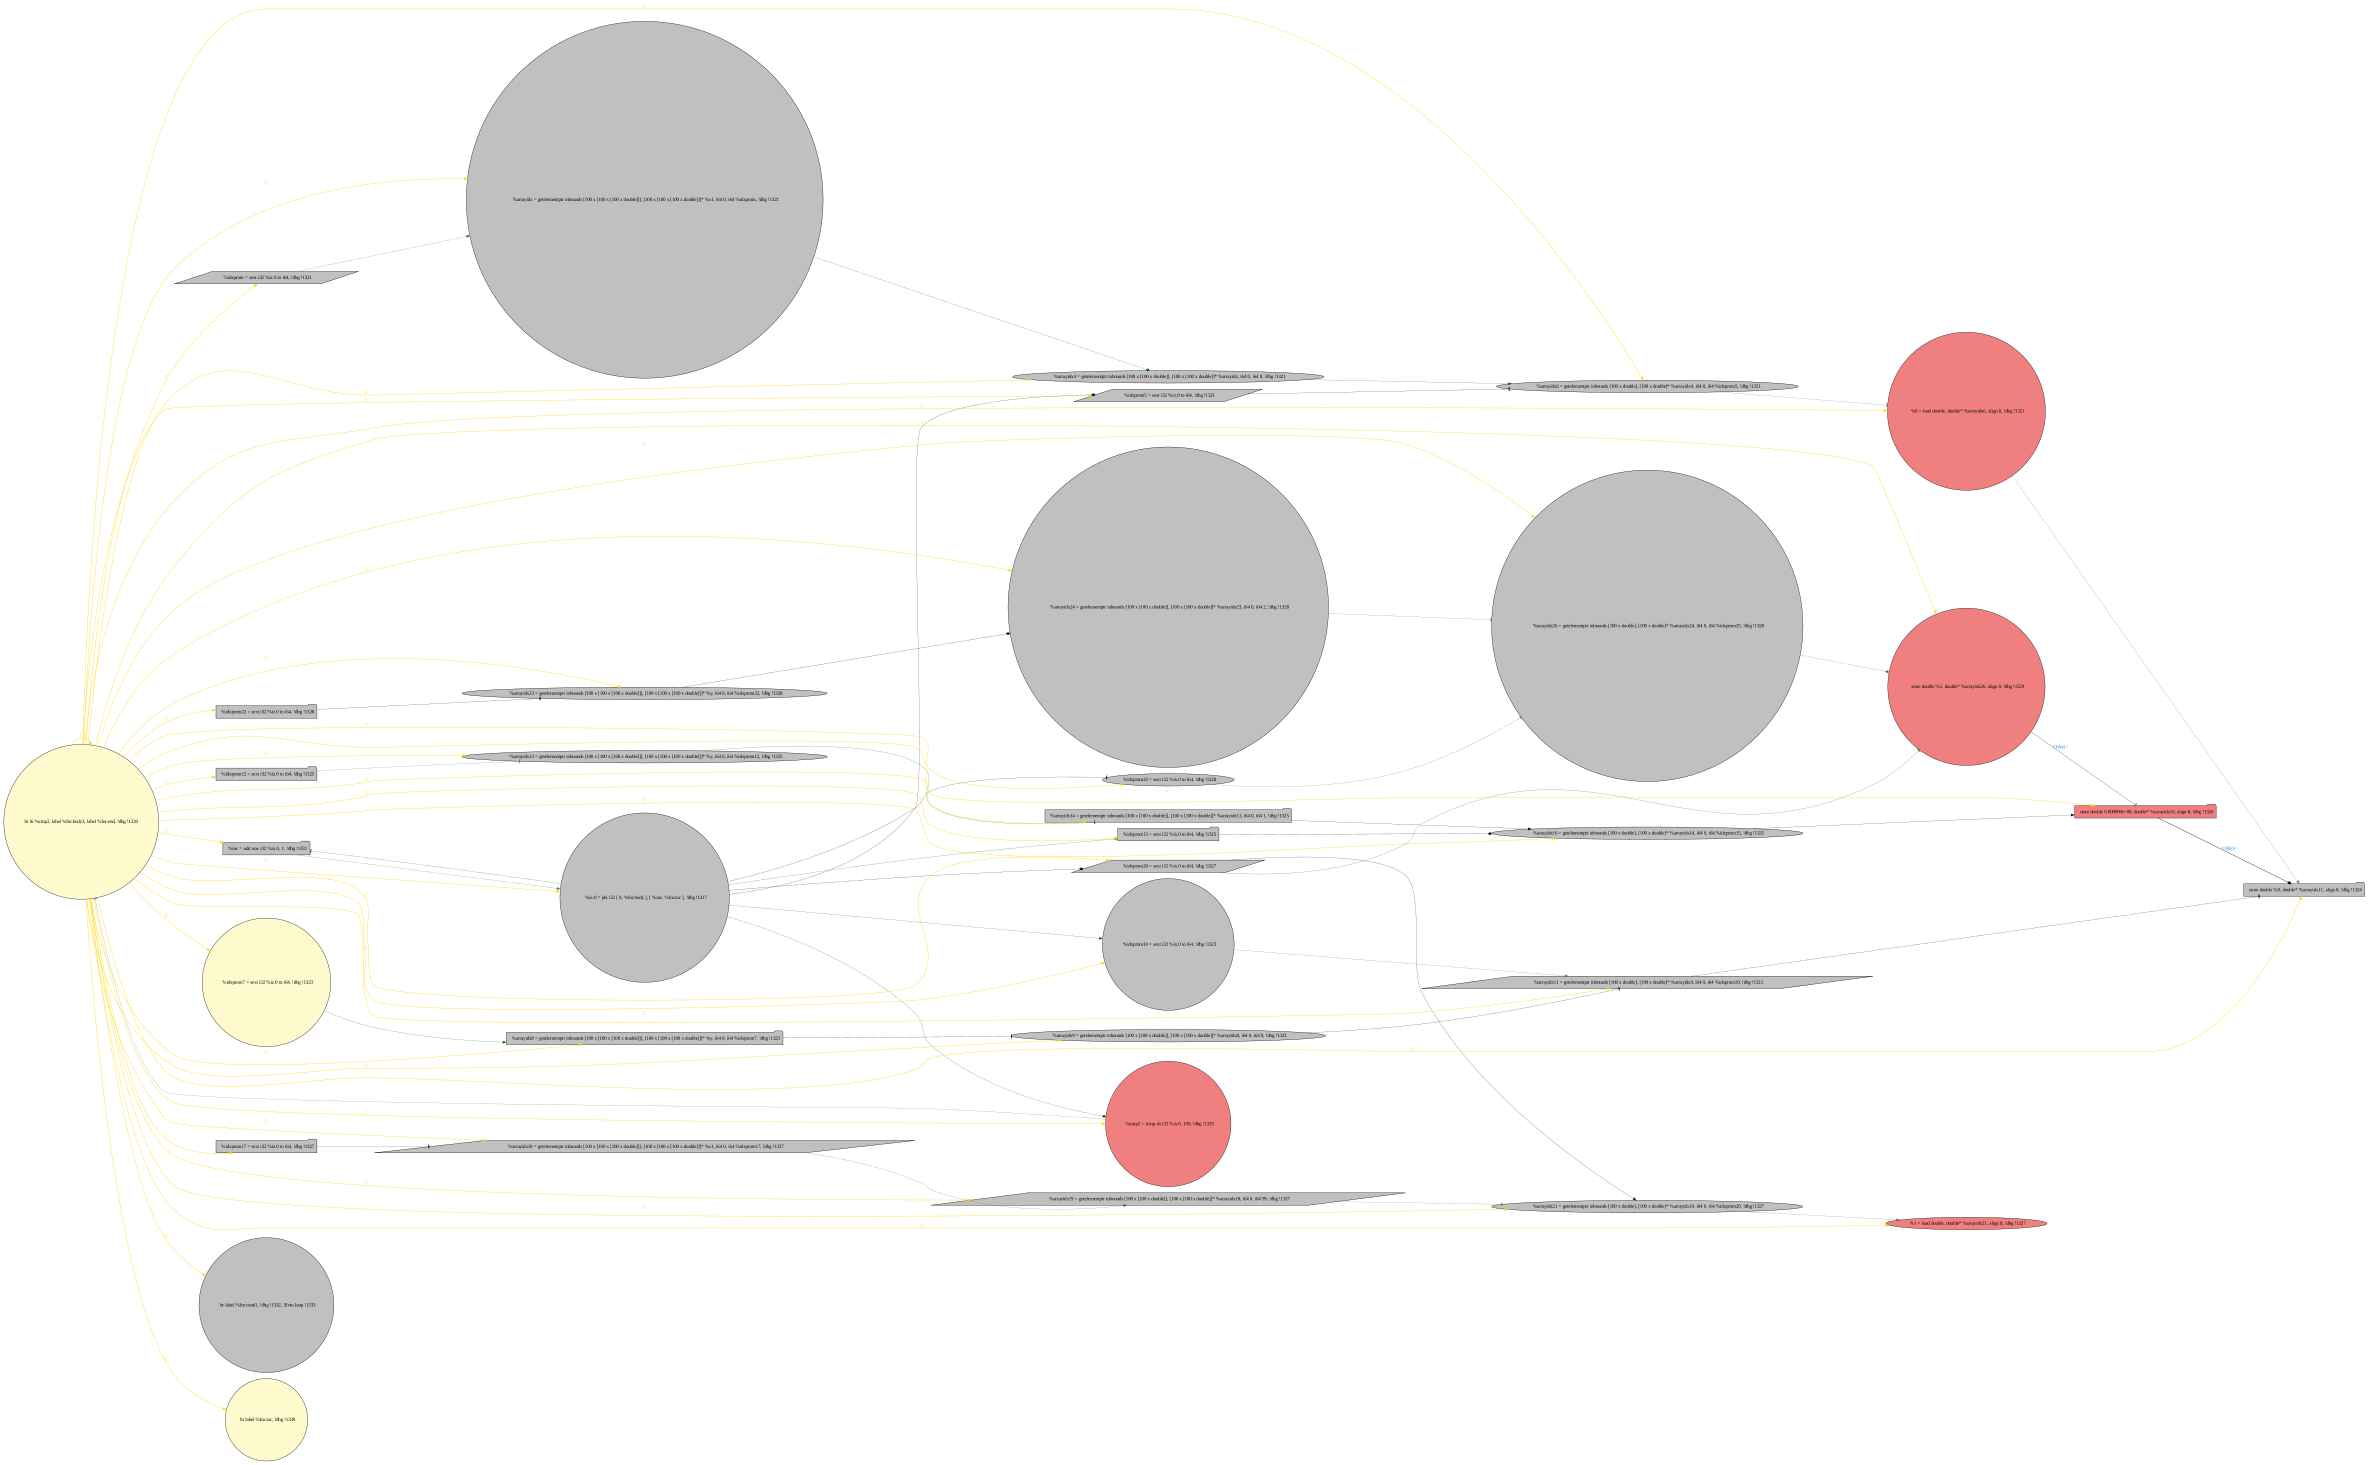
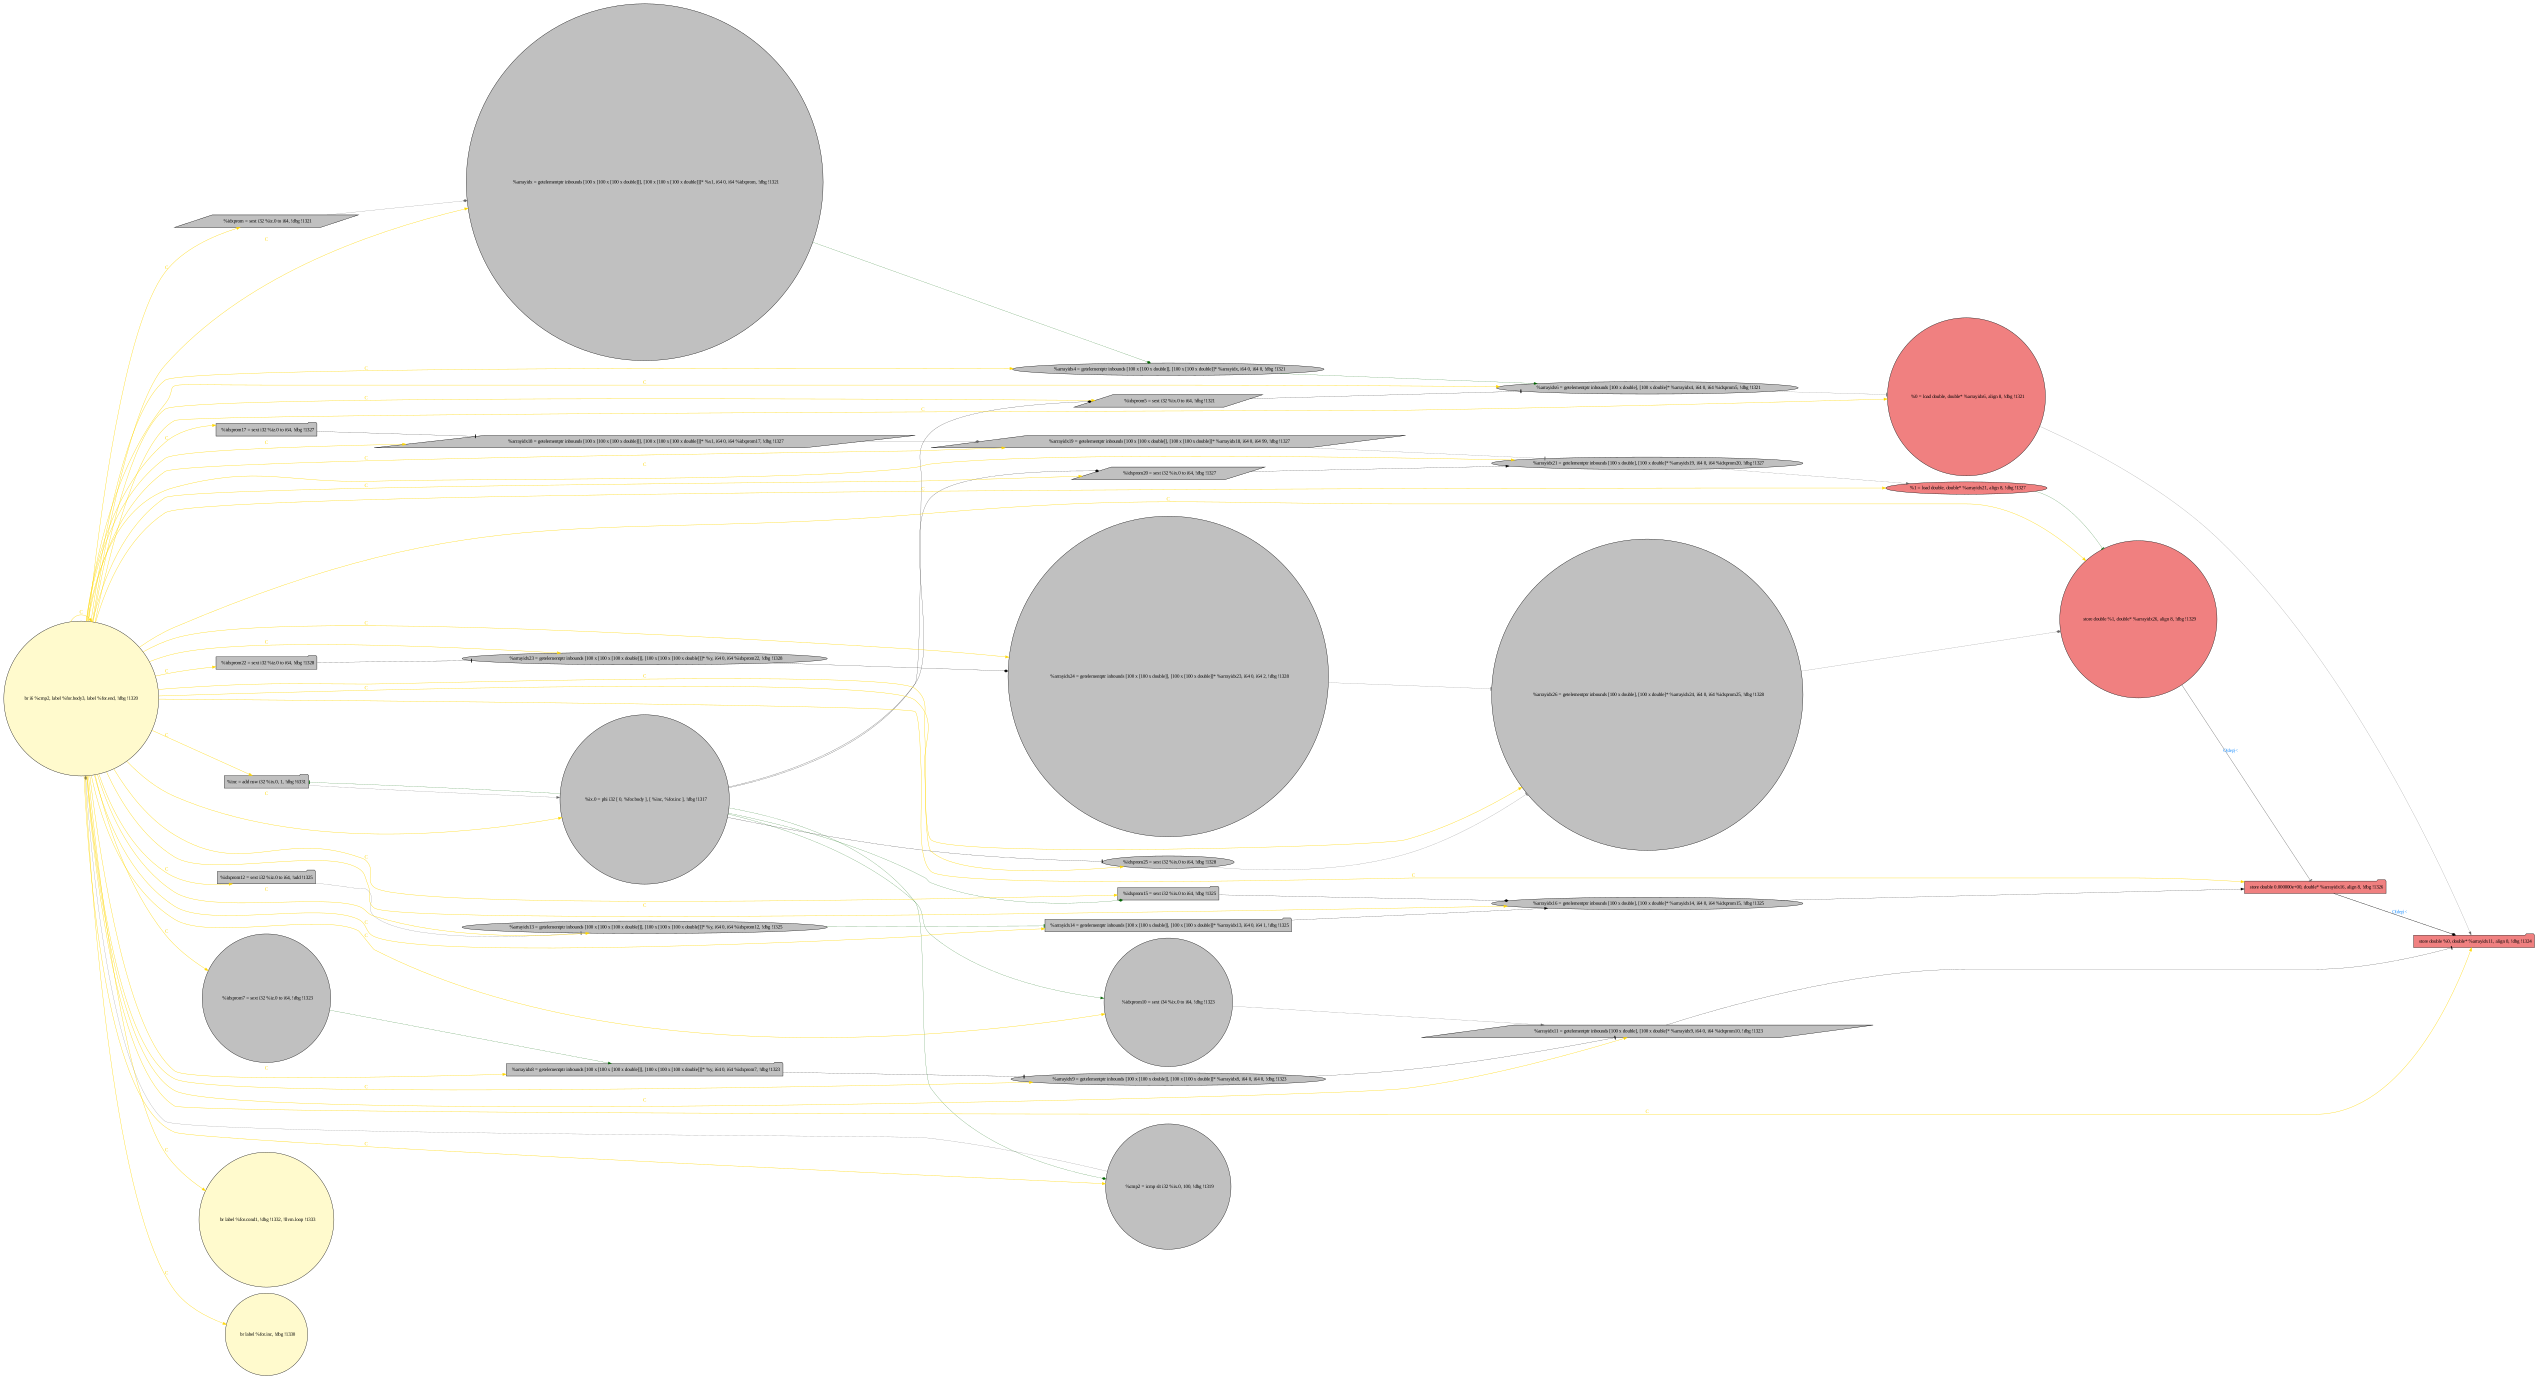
node "%idxprom12 = sext i32 %iz.0 to i64, !dbg !1325": label "%idxprom12 = sext i32 %iz.0 to i64, !dbg !1325" -> "%idxprom12 = sext i32 %iz.0 to i64, !add !1325"
edge "%idxprom20 = sext i32 %ix.0 to i64, !dbg !1327" -> "store double %1, double* %arrayidx26, align 8, !dbg !1329": now "%1 = load double, double* %arrayidx21, align 8, !dbg !1327" -> "store double %1, double* %arrayidx26, align 8, !dbg !1329"
node "%inc = add nsw i32 %ix.0, 1, !dbg !1331": label "%inc = add nsw i32 %ix.0, 1, !dbg !1331" -> "%inc = add nsw i32 %ix.0, 1, !dbg !6331"
node "store double %0, double* %arrayidx11, align 8, !dbg !1324": fillcolor grey -> lightcoral
node "%idxprom10 = sext i32 %ix.0 to i64, !dbg !1323": label "%idxprom10 = sext i32 %ix.0 to i64, !dbg !1323" -> "%idxprom10 = sext i34 %ix.0 to i64, !dbg !1323"
node "%idxprom7 = sext i32 %iz.0 to i64, !dbg !1323": fillcolor lemonchiffon -> grey
edge "%cmp2 = icmp slt i32 %ix.0, 100, !dbg !1319" -> "br i6 %cmp2, label %for.body3, label %for.end, !dbg !1320": arrowhead tee -> diamond
node "%cmp2 = icmp slt i32 %ix.0, 100, !dbg !1319": fillcolor lightcoral -> grey
node "br label %for.cond1, !dbg !1332, !llvm.loop !1333": fillcolor grey -> lemonchiffon
